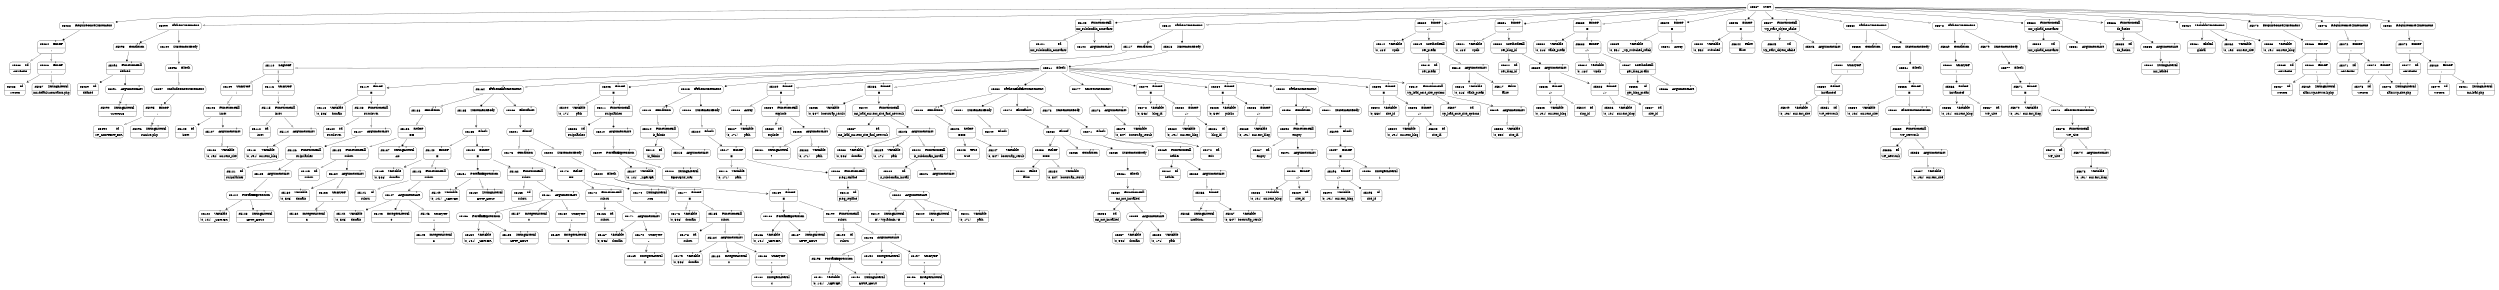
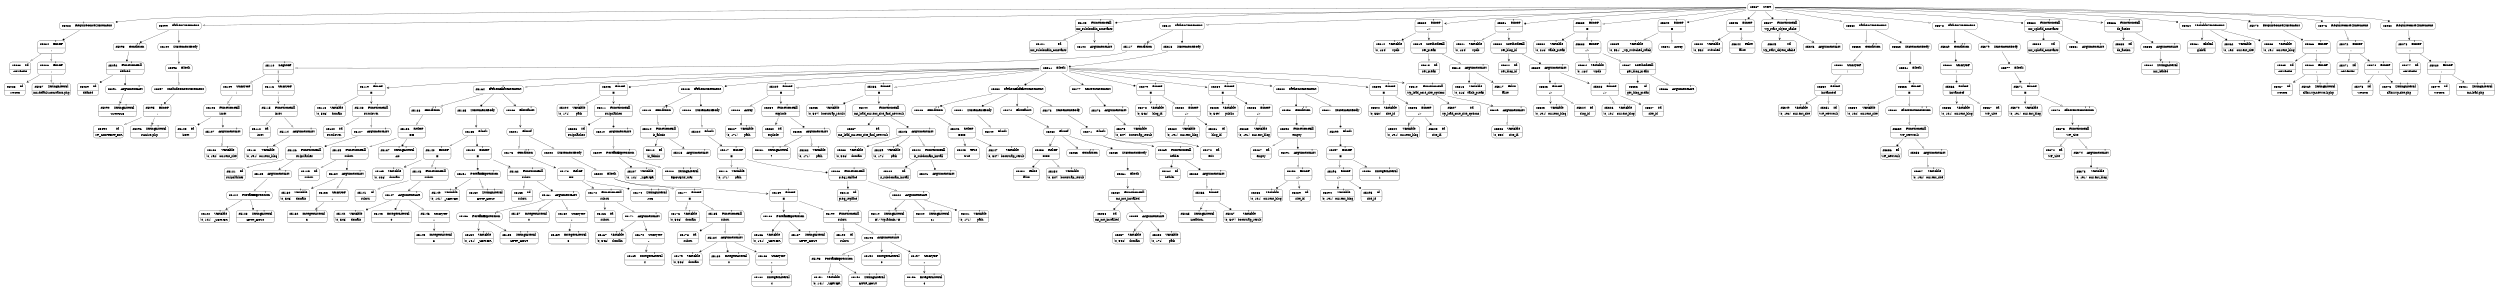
node "25139": text "(0, 546)" -> "(0, 446)"
